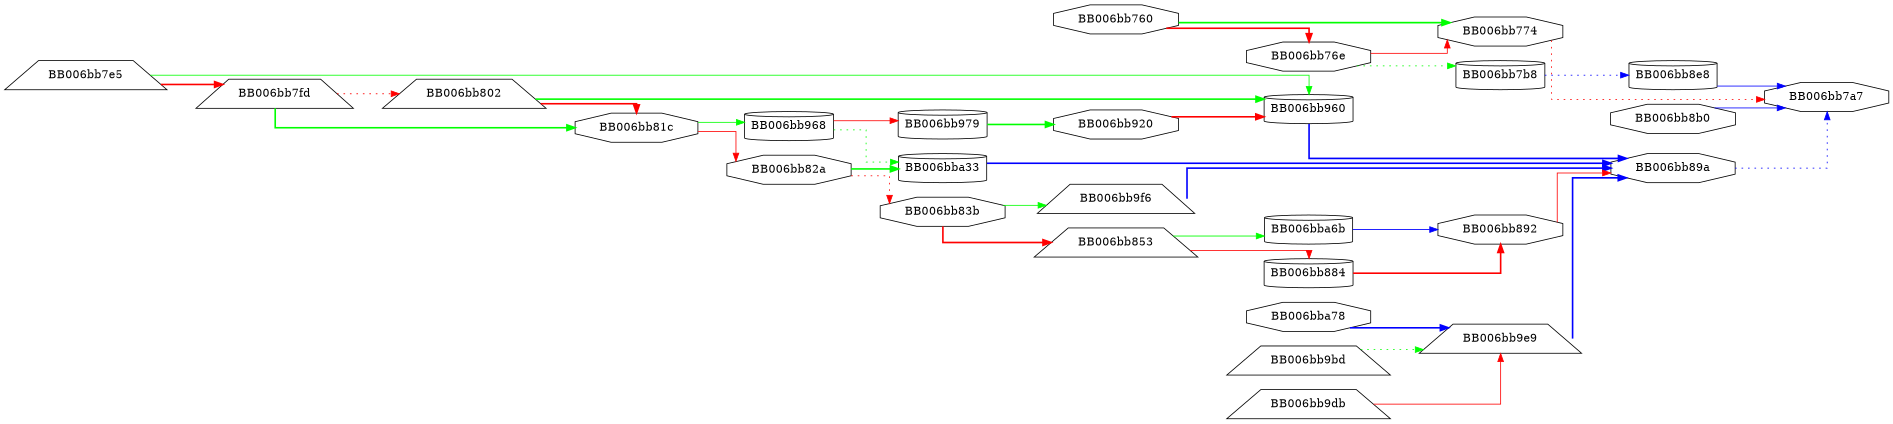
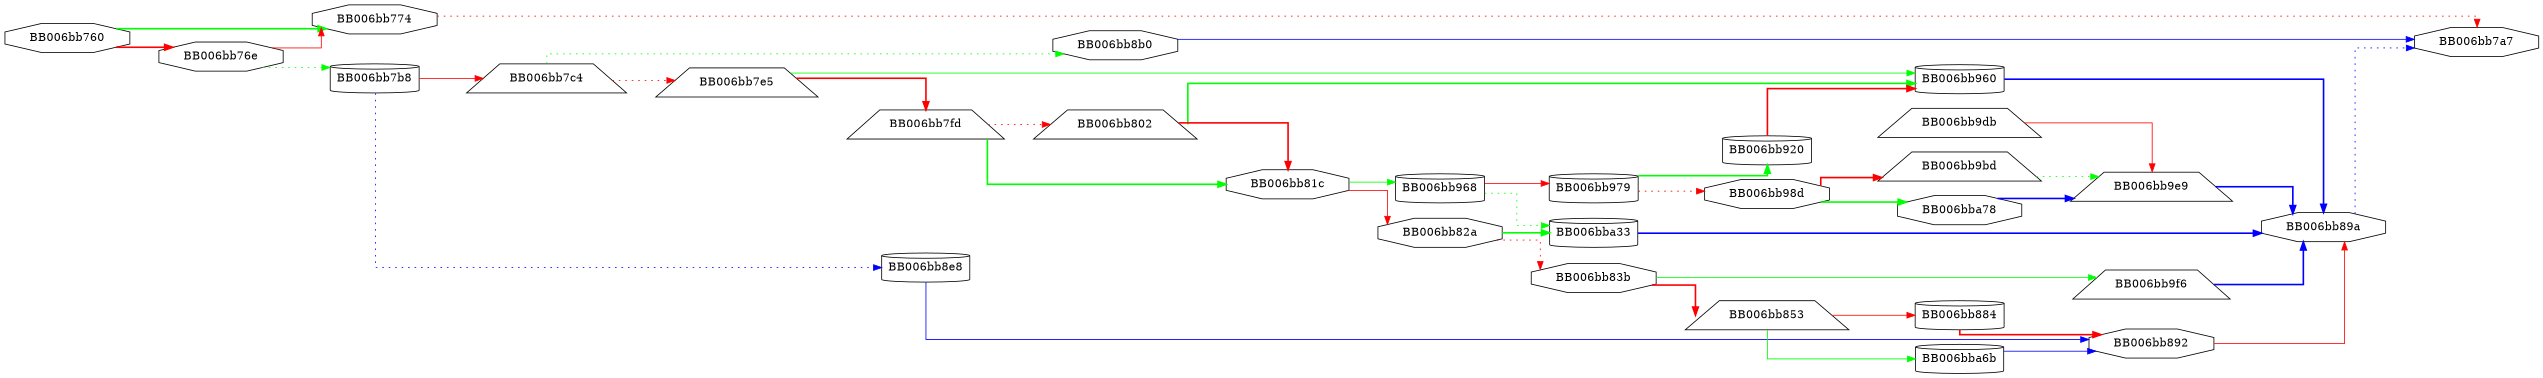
node "BB006bb7c4": added
edge "BB006bb8e8" -> "BB006bb7a7": now "BB006bb8e8" -> "BB006bb892"
node "BB006bb920": shape octagon -> cylinder
node "BB006bb98d": added
